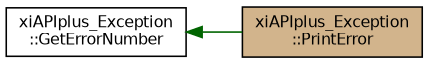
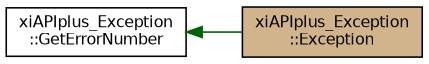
node "xiAPIplus_Exception ::PrintError": label "xiAPIplus_Exception ::PrintError" -> "xiAPIplus_Exception ::Exception"
